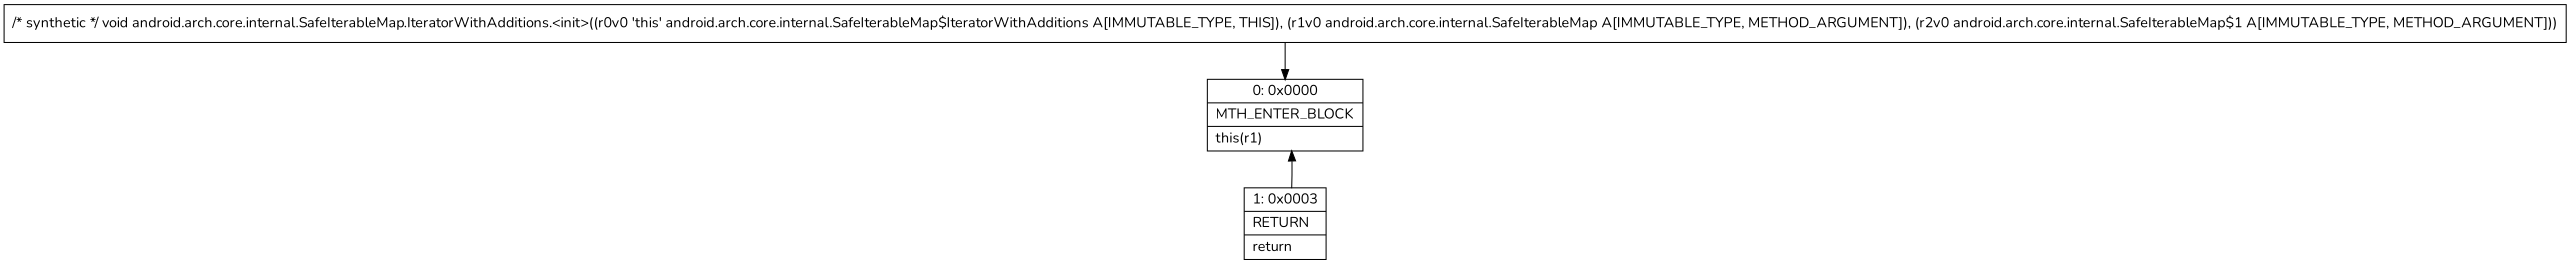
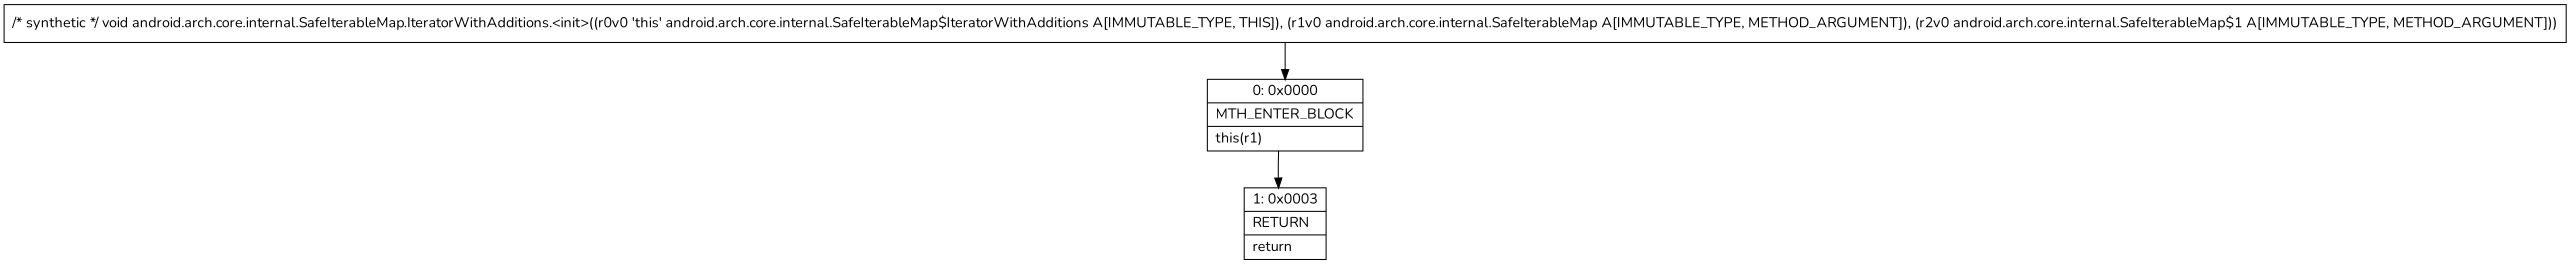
edge "1: 0x0003" -> "0: 0x0000": reversed
